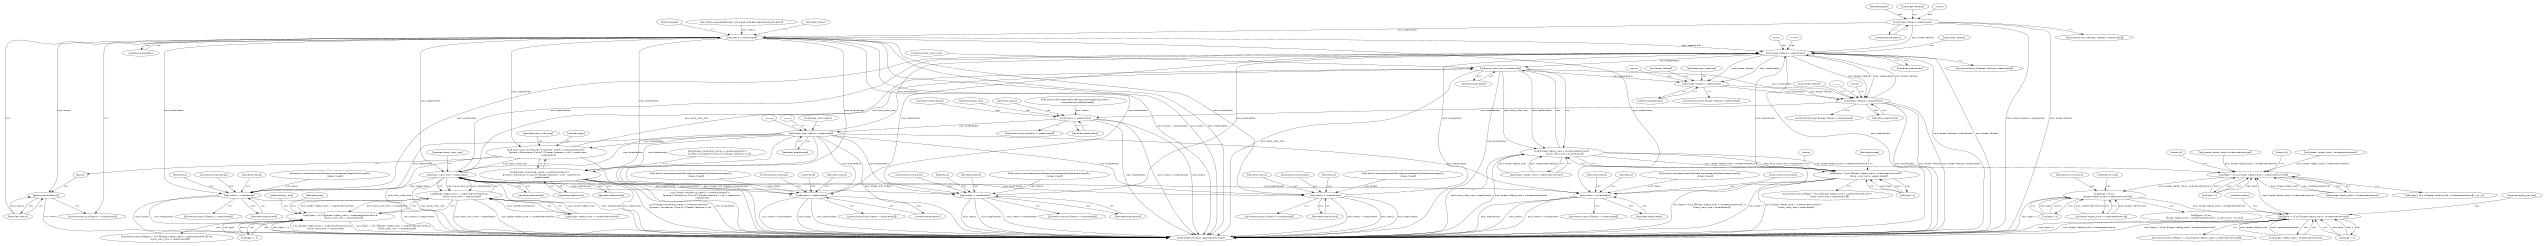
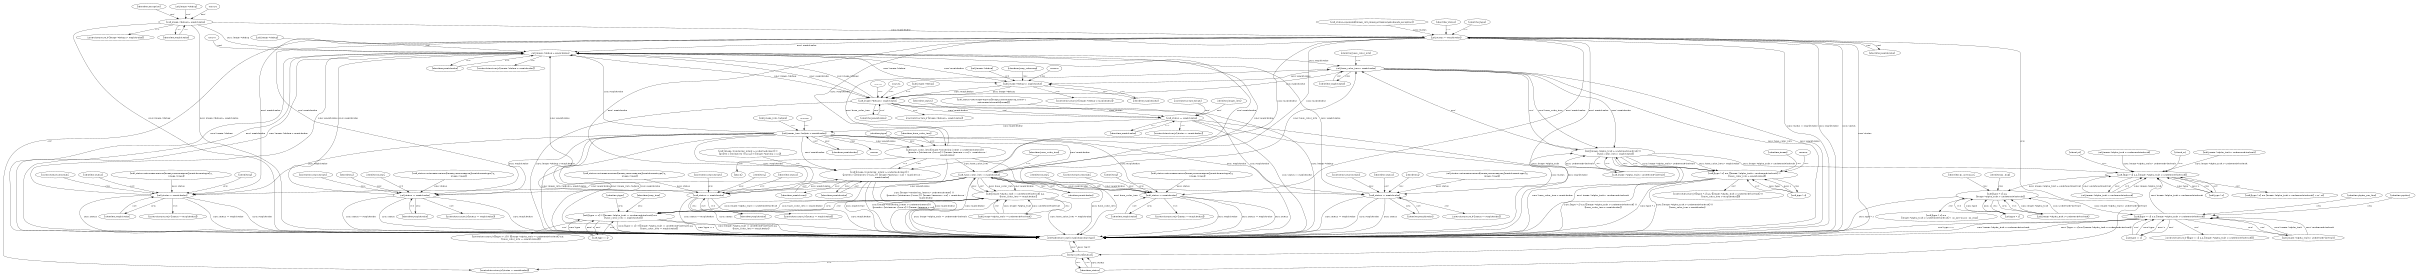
node "(Identifier,bytes)": label "(Identifier,bytes)" -> "(Identifier,exception)"
node "1001848": removed
edge "1002591" -> "(Call,image_info->adjoin != MagickFalse)": reversed
edge "(Block,)" -> "(Return,return(status);)": now "(MethodReturn,static MagickBooleanType)" -> "(Return,return(status);)"
